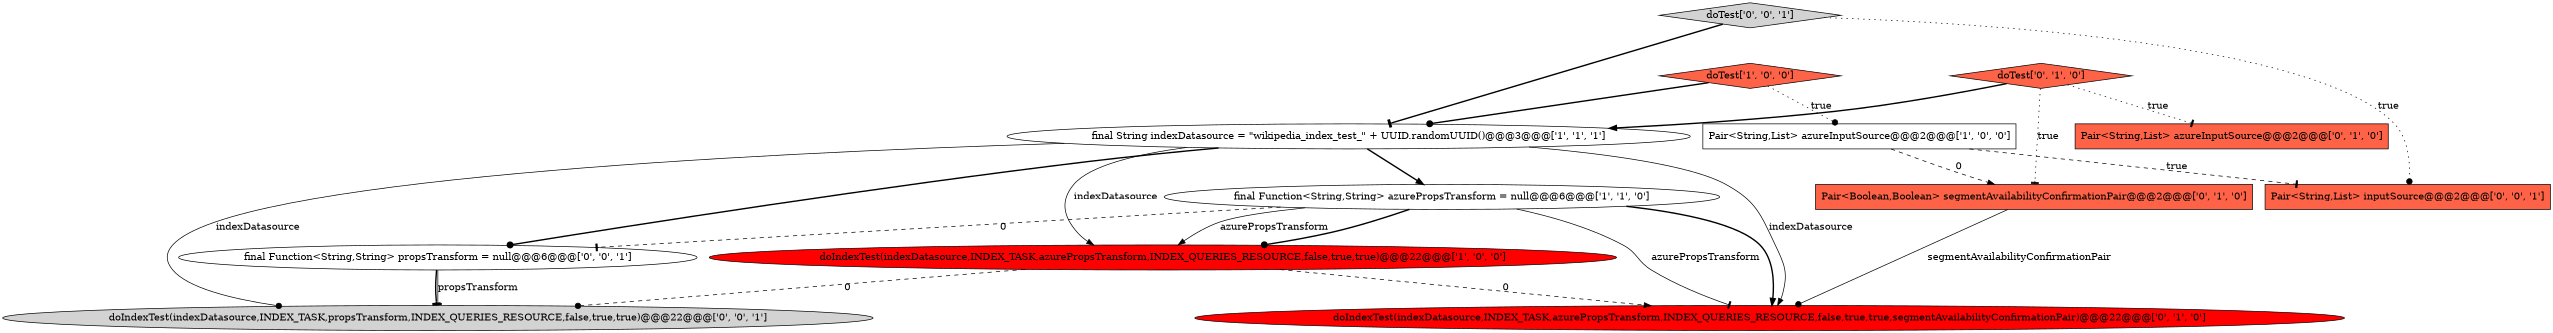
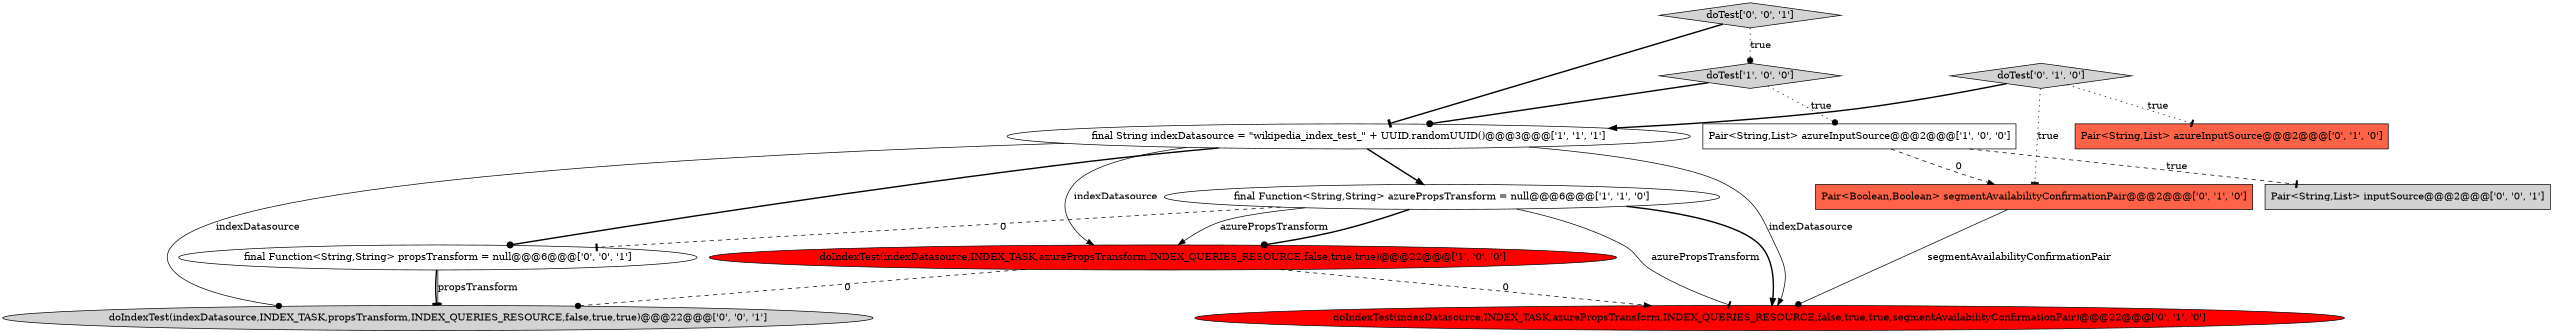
edge "doTest['0', '0', '1']" -> "Pair<String,List> inputSource@@@2@@@['0', '0', '1']": now "doTest['0', '0', '1']" -> "doTest['1', '0', '0']"
node "doTest['1', '0', '0']": fillcolor tomato -> lightgray
node "doTest['0', '1', '0']": fillcolor tomato -> lightgray
node "Pair<String,List> inputSource@@@2@@@['0', '0', '1']": fillcolor tomato -> lightgray
